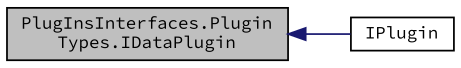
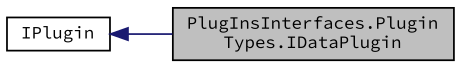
edge "IPlugin" -> "PlugInsInterfaces.Plugin Types.IDataPlugin": reversed
